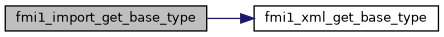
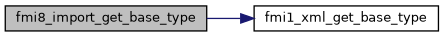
node "fmi1_import_get_base_type": label "fmi1_import_get_base_type" -> "fmi8_import_get_base_type"
